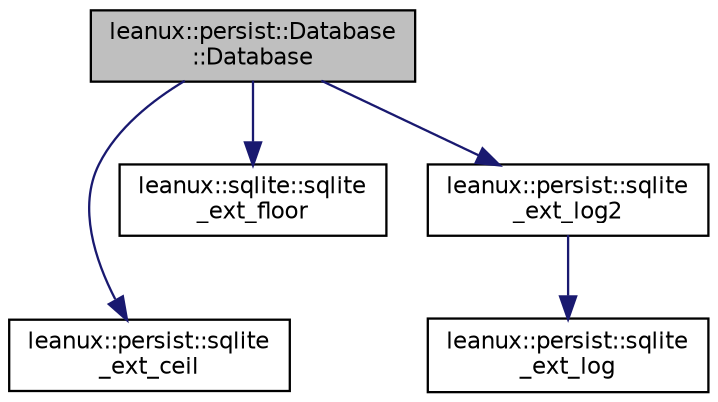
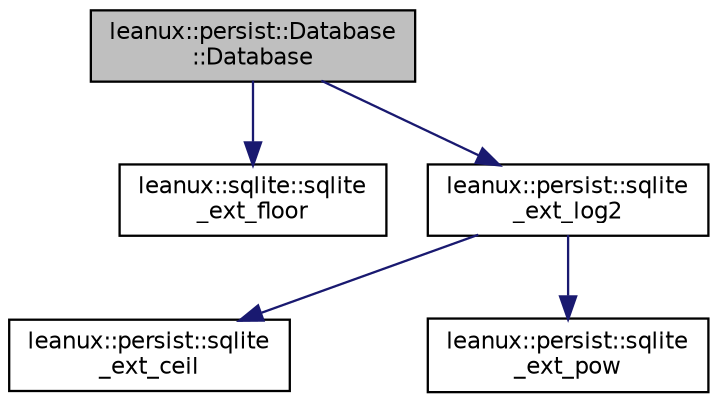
edge "leanux::persist::Database ::Database" -> "leanux::persist::sqlite _ext_ceil": now "leanux::persist::sqlite _ext_log2" -> "leanux::persist::sqlite _ext_ceil"
node "leanux::persist::sqlite _ext_log": label "leanux::persist::sqlite _ext_log" -> "leanux::persist::sqlite _ext_pow"
